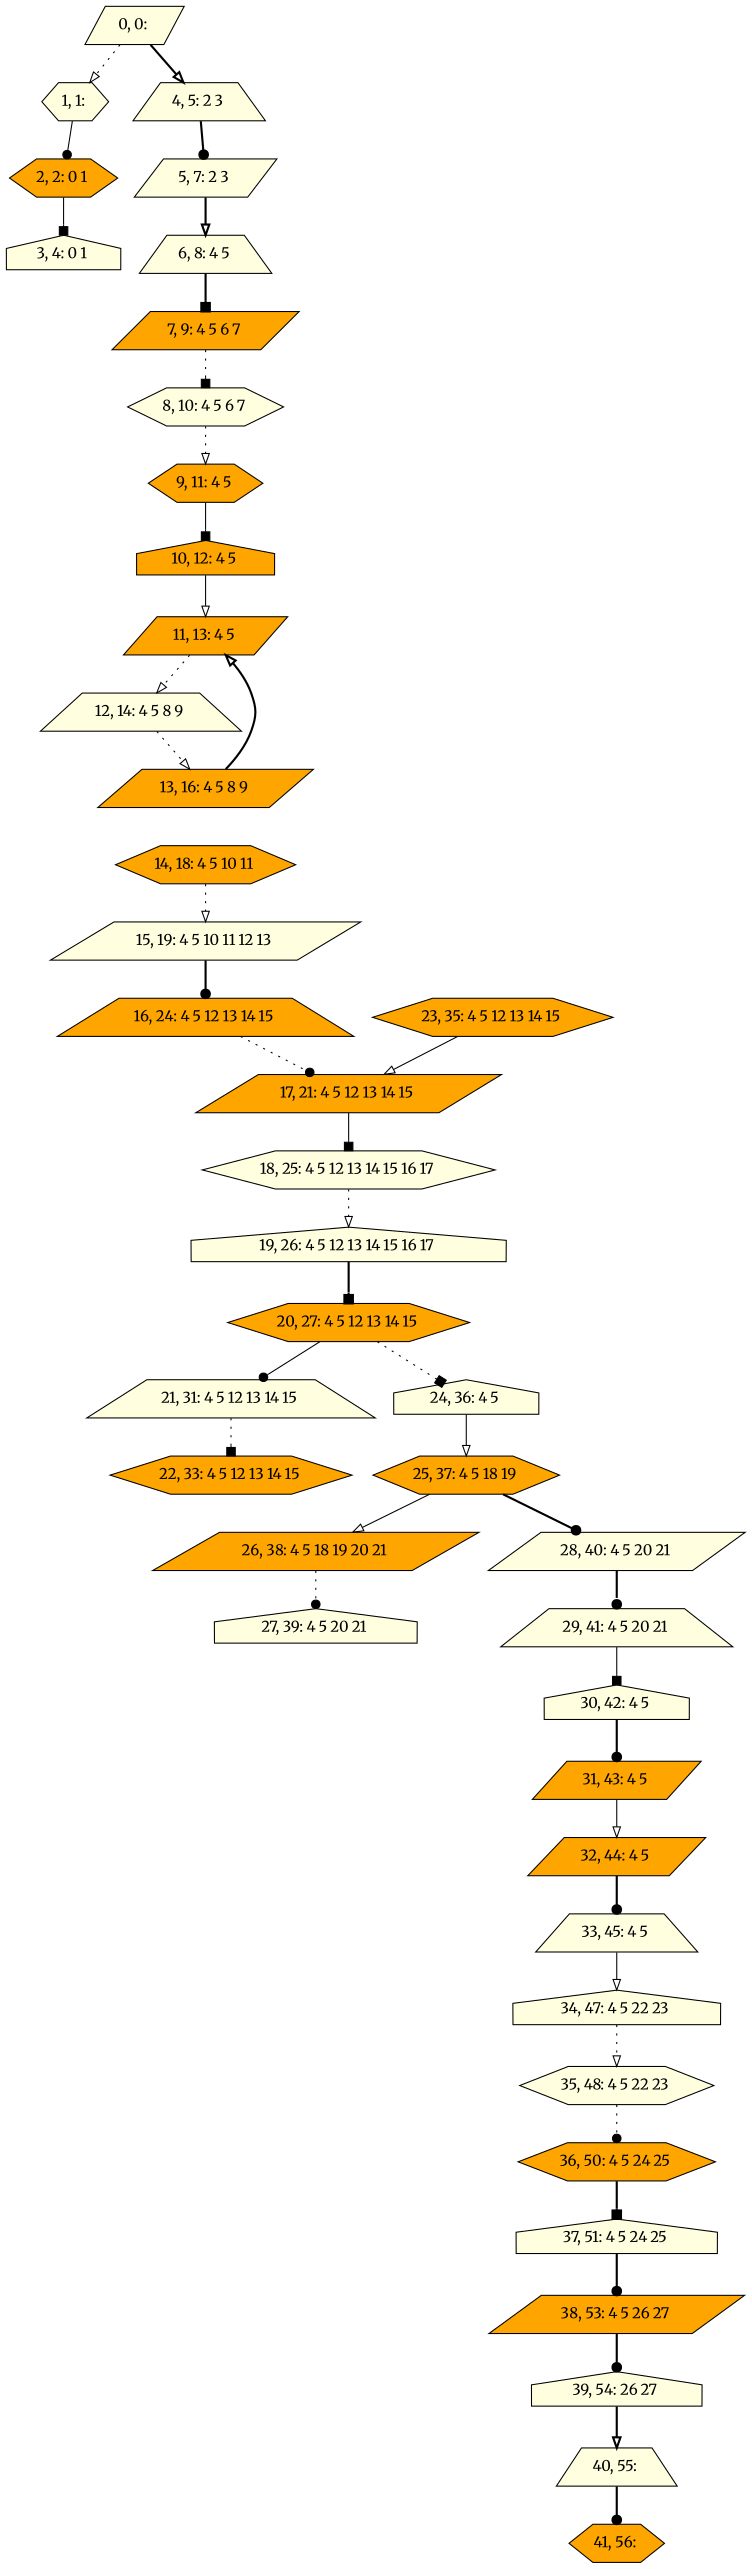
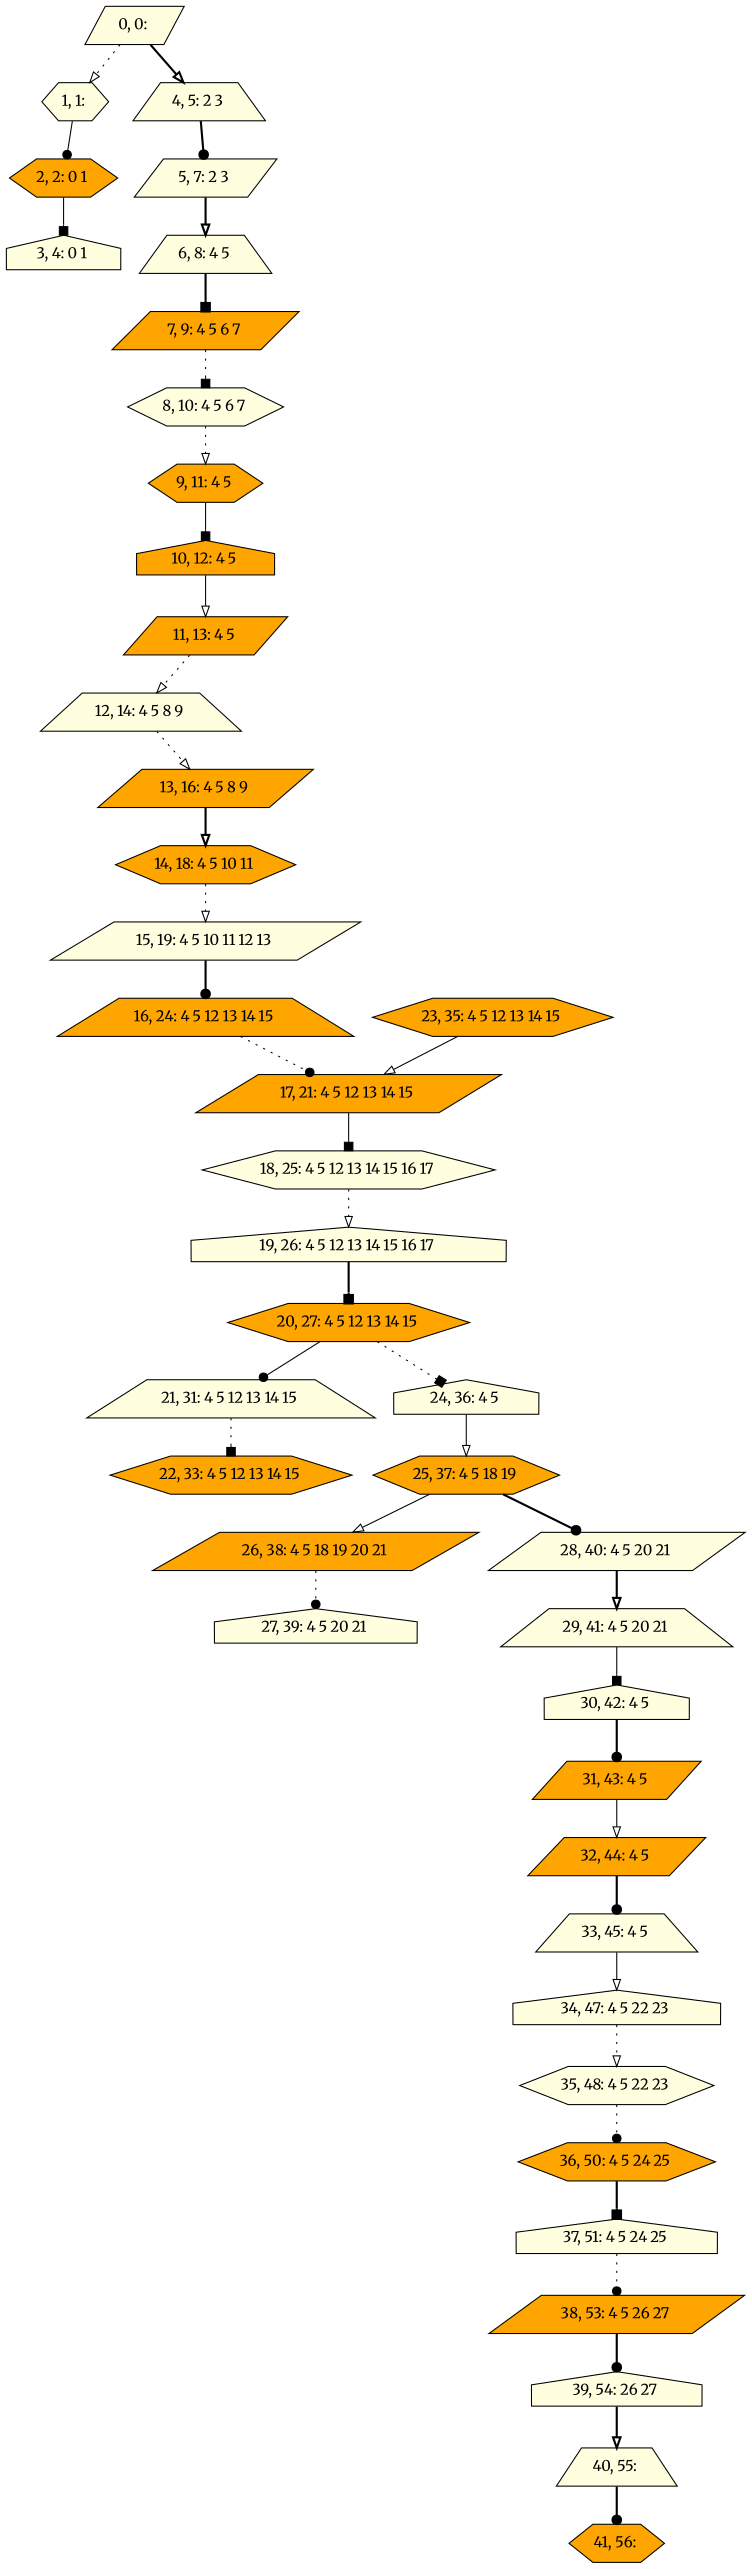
edge "13, 16: 4 5 8 9" -> "11, 13: 4 5": now "13, 16: 4 5 8 9" -> "14, 18: 4 5 10 11"
edge "28, 40: 4 5 20 21" -> "29, 41: 4 5 20 21": arrowhead dot -> onormal
edge "37, 51: 4 5 24 25" -> "38, 53: 4 5 26 27": style bold -> dotted
